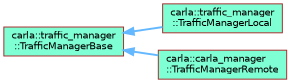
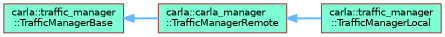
edge "carla::traffic_manager ::TrafficManagerLocal" -> "carla::traffic_manager ::TrafficManagerBase": now "carla::traffic_manager ::TrafficManagerLocal" -> "carla::carla_manager ::TrafficManagerRemote"
